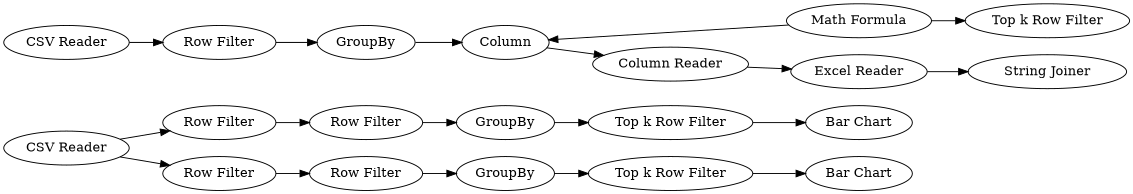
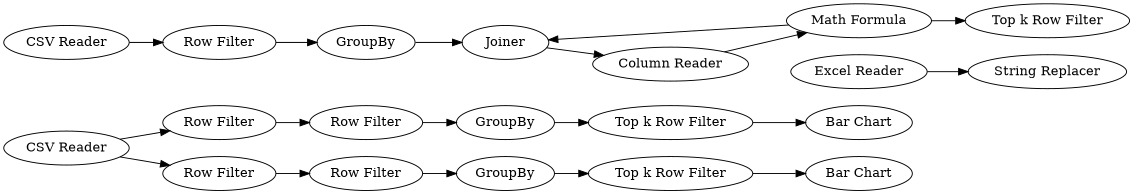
node "Column": label "Column" -> "Joiner"
edge "Column Reader" -> "Excel Reader": now "Column Reader" -> "Math Formula"
node "String Joiner": label "String Joiner" -> "String Replacer"
